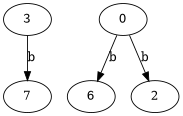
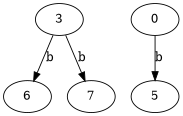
edge "0" -> "6": now "3" -> "6"
node "2": label "2" -> "5"
